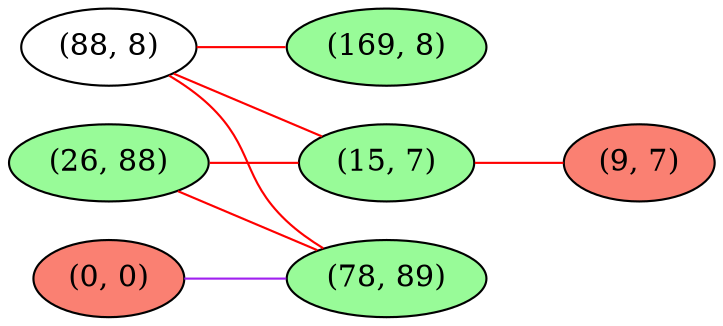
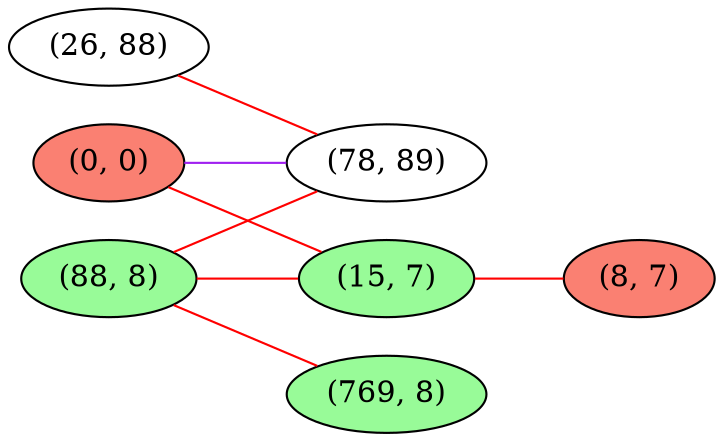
node "(88, 8)": fillcolor white -> palegreen
node "(169, 8)": label "(169, 8)" -> "(769, 8)"
node "(26, 88)": fillcolor palegreen -> white
edge "(26, 88)" -- "(15, 7)": now "(0, 0)" -- "(15, 7)"
node "(9, 7)": label "(9, 7)" -> "(8, 7)"
node "(78, 89)": fillcolor palegreen -> white
